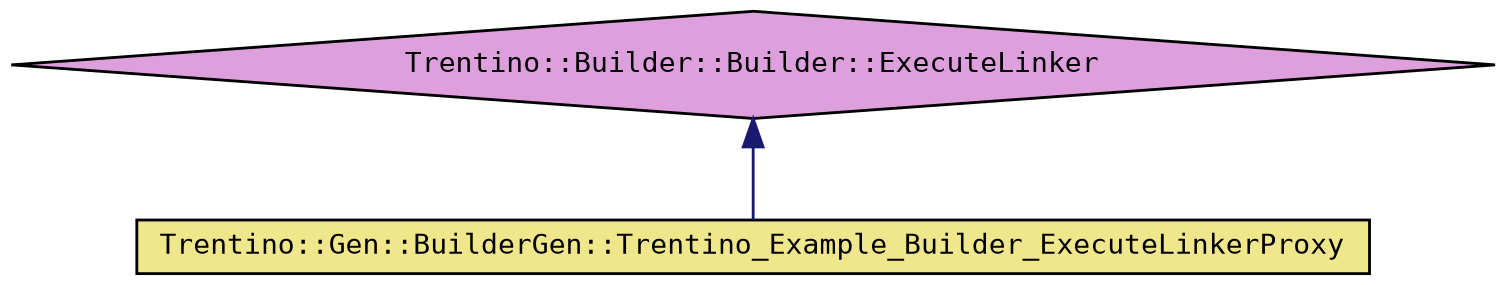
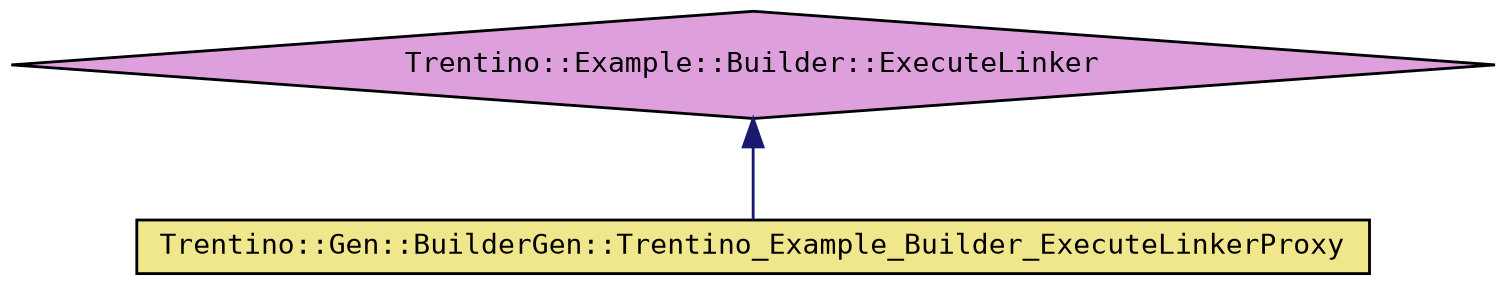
node "Trentino::Builder::Builder::ExecuteLinker": label "Trentino::Builder::Builder::ExecuteLinker" -> "Trentino::Example::Builder::ExecuteLinker"
